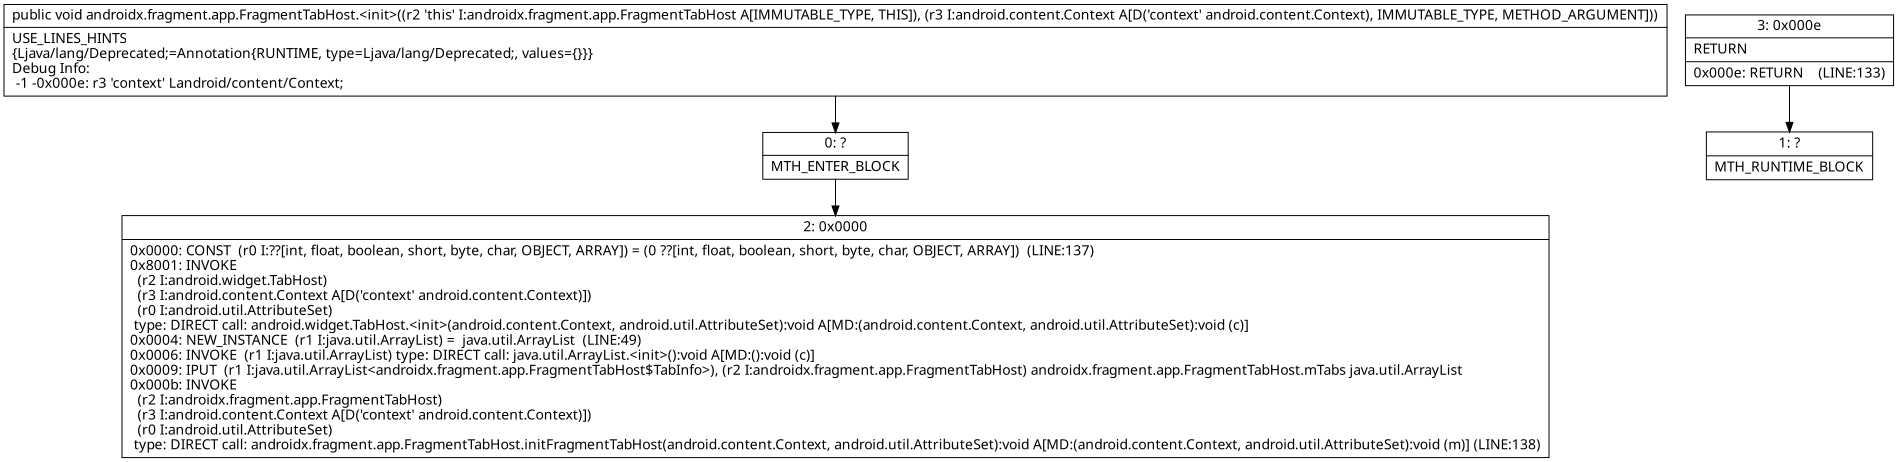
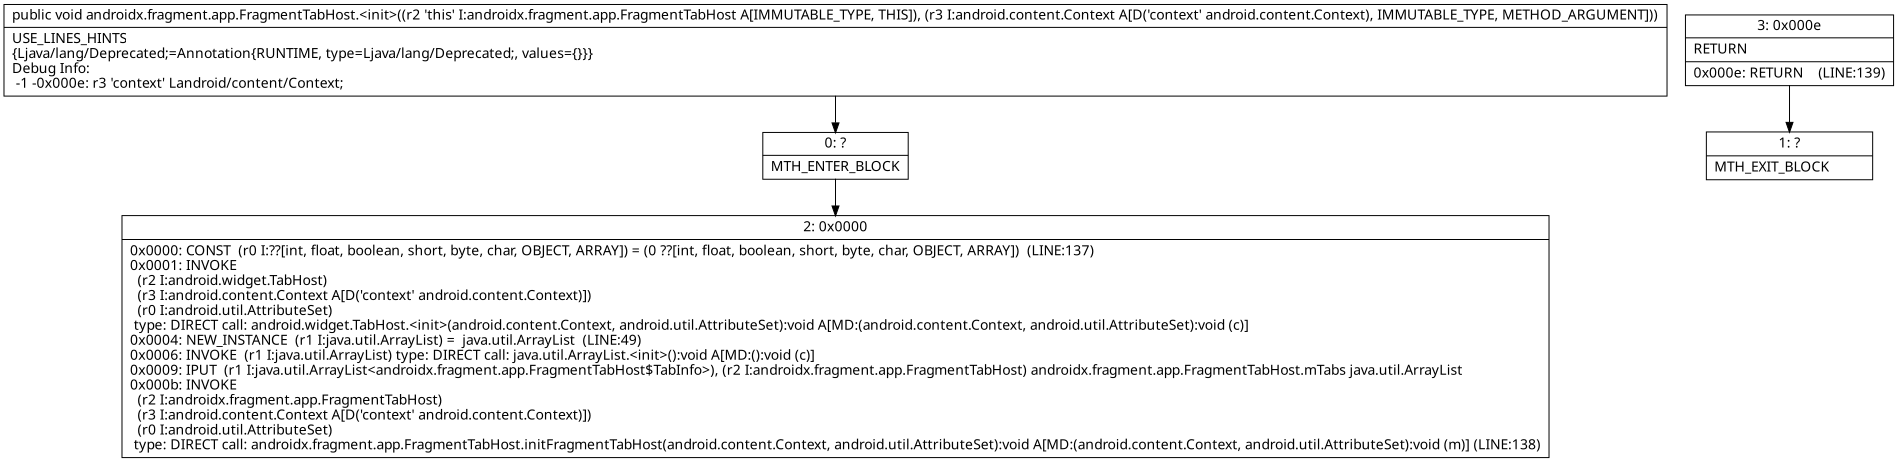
node "3: 0x000e": text "0x000e: RETURN    (LINE:133)" -> "0x000e: RETURN    (LINE:139)"
node "1: ?": text "MTH_RUNTIME_BLOCK" -> "MTH_EXIT_BLOCK"
node "2: 0x0000": text "0x8001: INVOKE" -> "0x0001: INVOKE"
